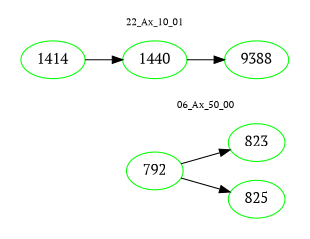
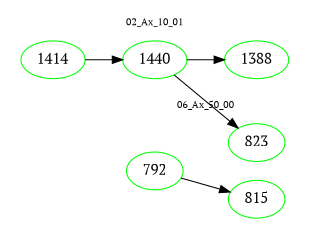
cluster "22_Ax_10_01": label "22_Ax_10_01" -> "02_Ax_10_01"
node "9388": label "9388" -> "1388"
edge "792" -> "823": now "1440" -> "823"
node "825": label "825" -> "815"
